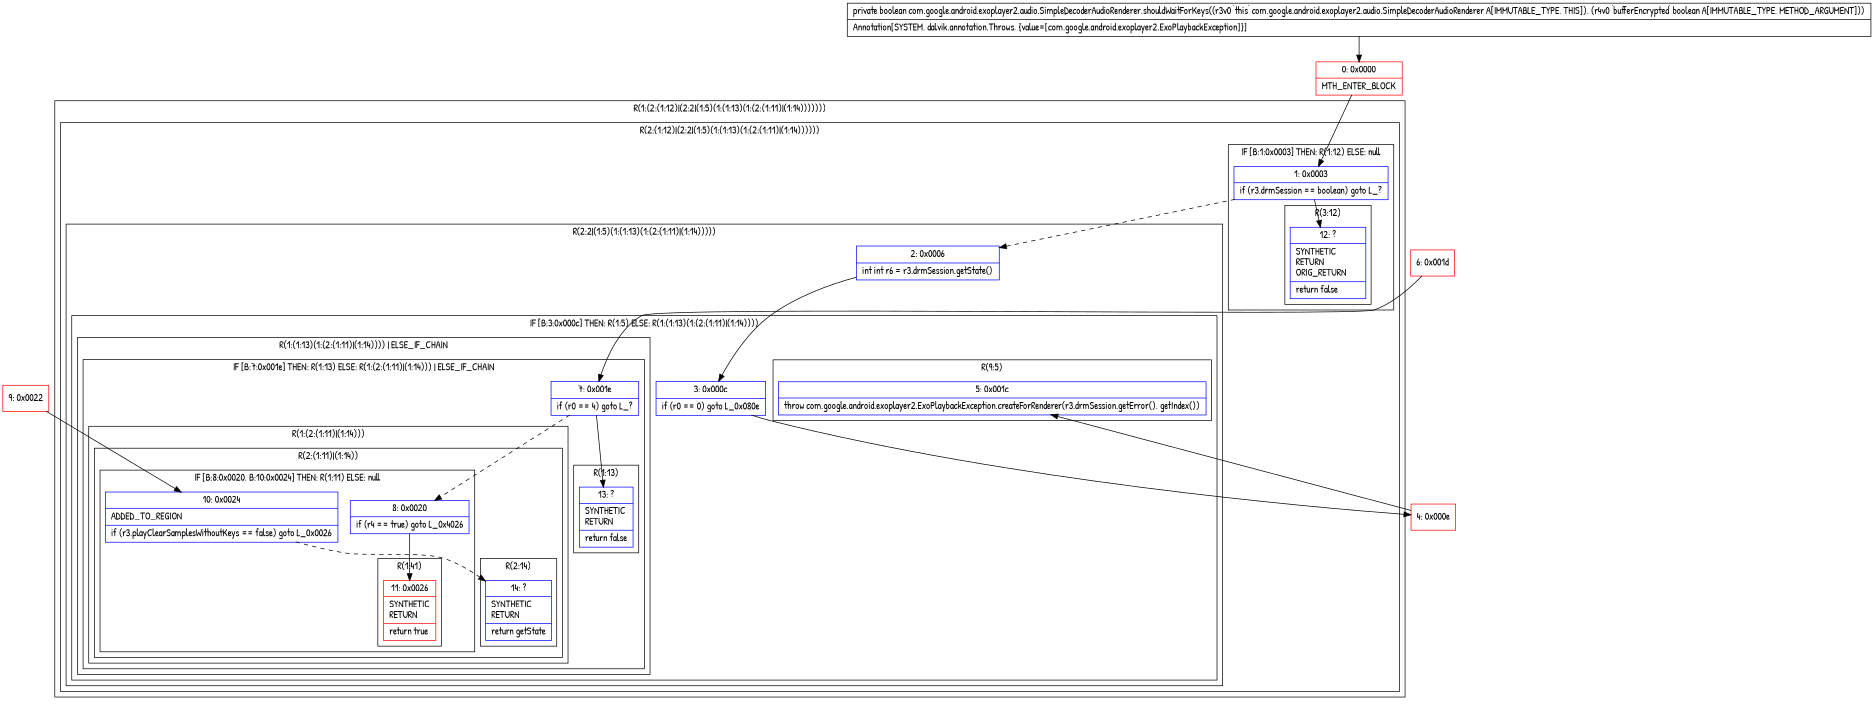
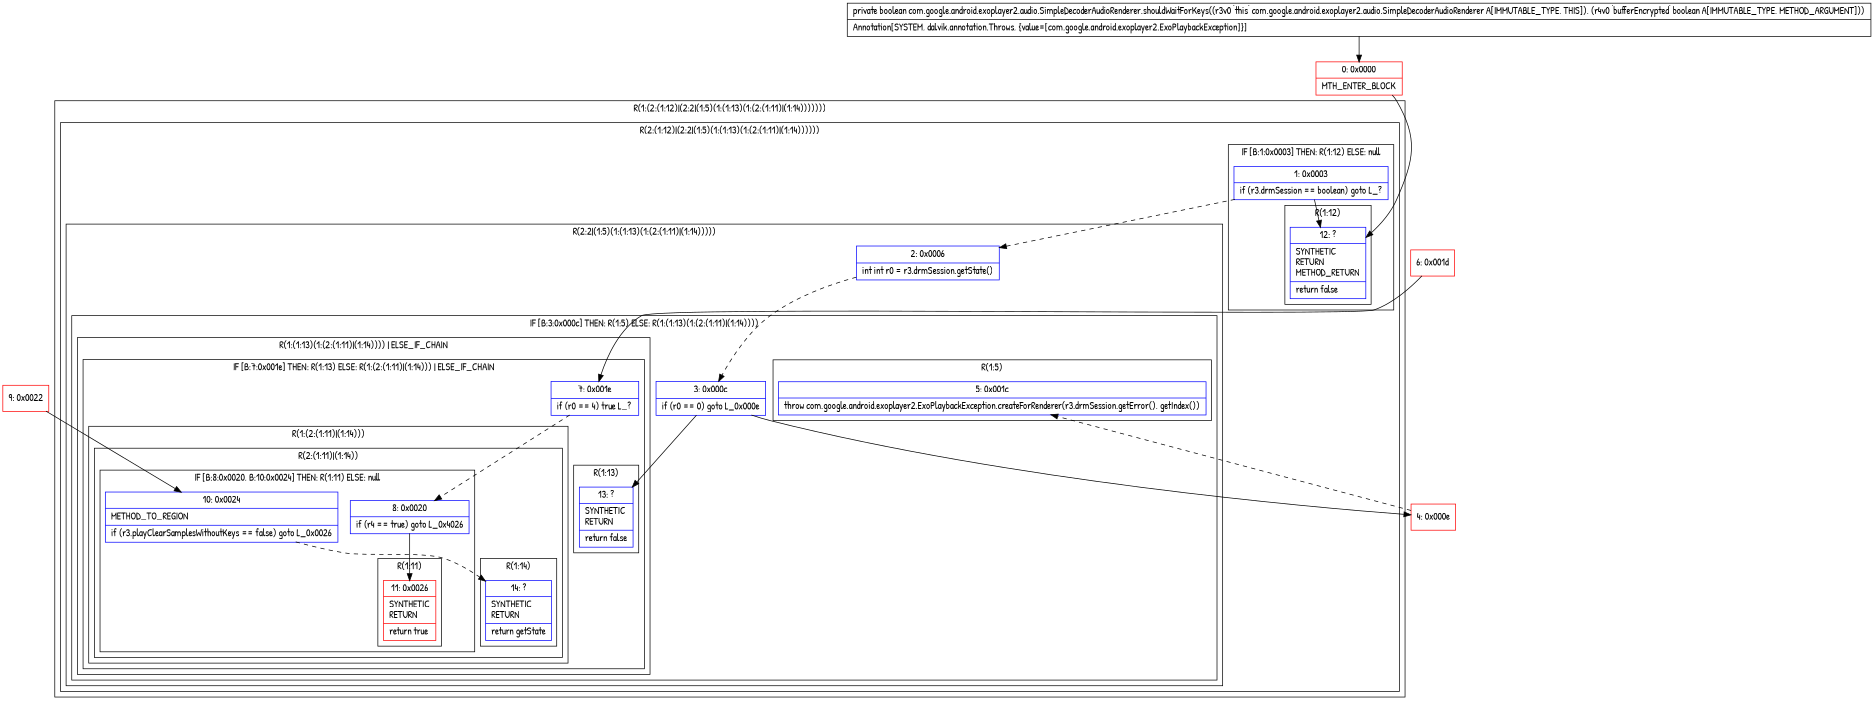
edge "0: 0x0000" -> "1: 0x0003": now "0: 0x0000" -> "12: ?"
cluster "R(3:12)": label "R(3:12)" -> "R(1:12)"
node "2: 0x0006": text "int int r6 = r3.drmSession.getState()" -> "int int r0 = r3.drmSession.getState()"
node "12: ?": text "ORIG_RETURN" -> "METHOD_RETURN"
edge "2: 0x0006" -> "3: 0x000c": style solid -> dashed
cluster "R(9:5)": label "R(9:5)" -> "R(1:5)"
node "7: 0x001e": text "if (r0 == 4) goto L_?" -> "if (r0 == 4) true L_?"
node "3: 0x000c": text "if (r0 == 0) goto L_0x080e" -> "if (r0 == 0) goto L_0x000e"
edge "7: 0x001e" -> "13: ?": now "3: 0x000c" -> "13: ?"
edge "4: 0x000e" -> "5: 0x001c": style solid -> dashed
node "10: 0x0024": text "ADDED_TO_REGION" -> "METHOD_TO_REGION"
cluster "R(1:41)": label "R(1:41)" -> "R(1:11)"
cluster "R(2:14)": label "R(2:14)" -> "R(1:14)"
